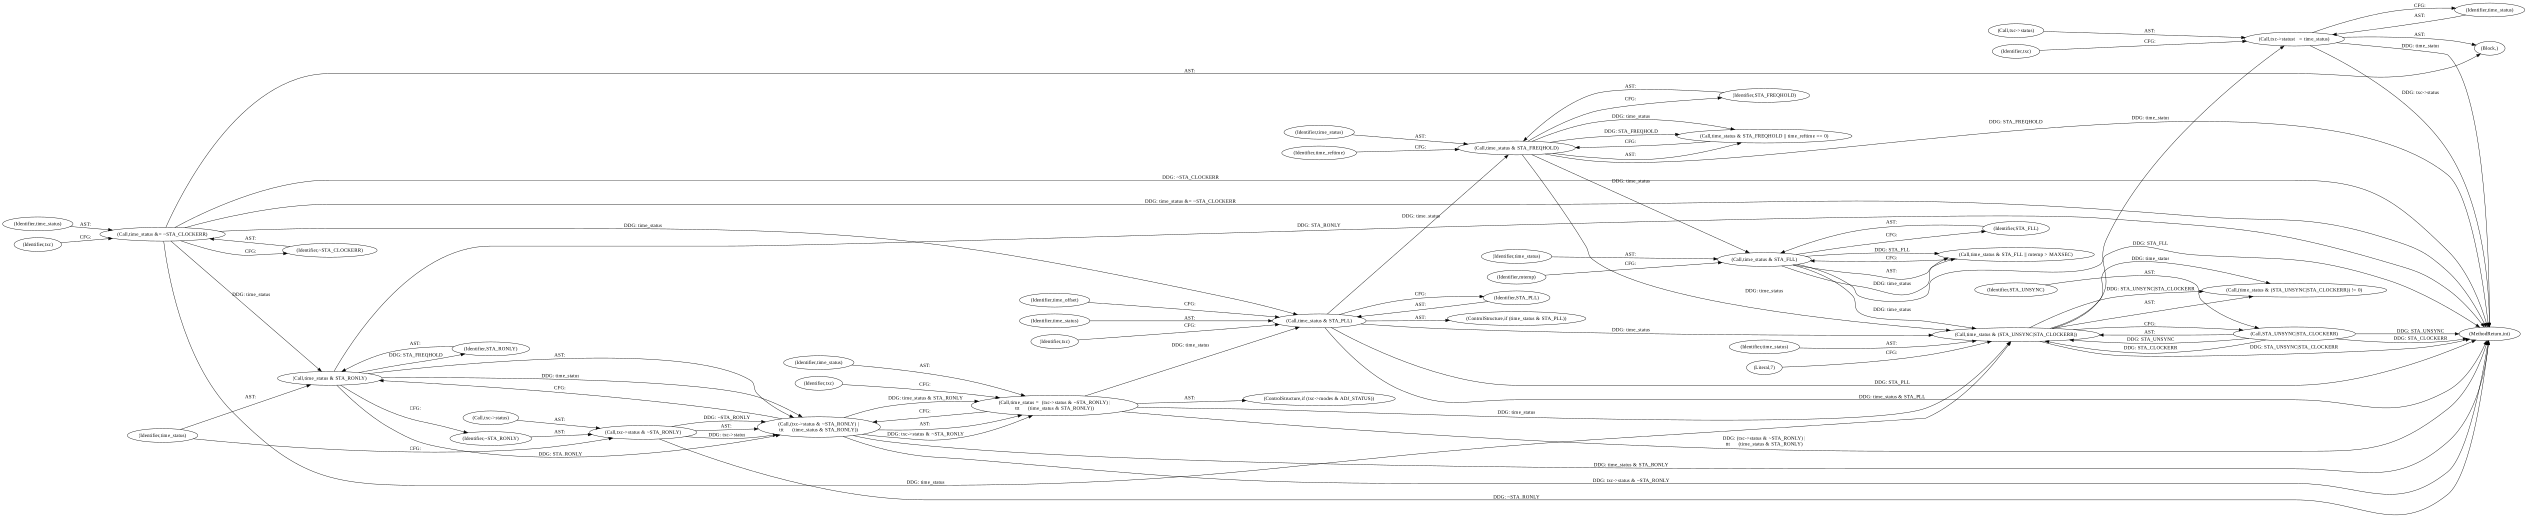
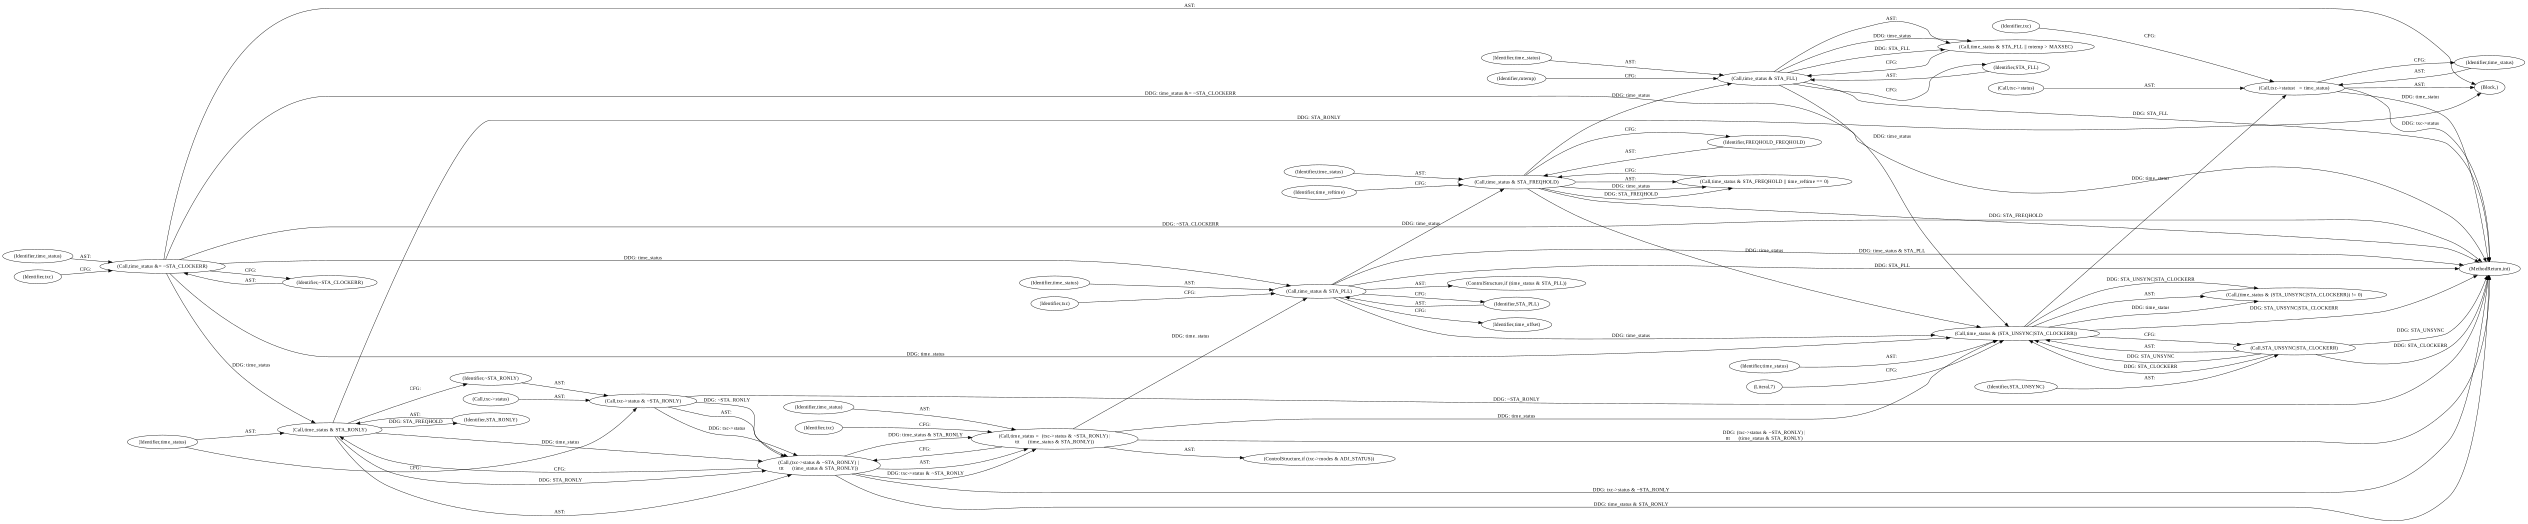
node "(Identifier,STA_FREQHOLD)": label "(Identifier,STA_FREQHOLD)" -> "(Identifier,FREQHOLD_FREQHOLD)"
edge "(Call,time_status & STA_RONLY)" -> "(MethodReturn,int)": now "(Call,time_status & STA_RONLY)" -> "(Block,)"
edge "(Identifier,time_offset)" -> "(Call,time_status & STA_PLL)": reversed
